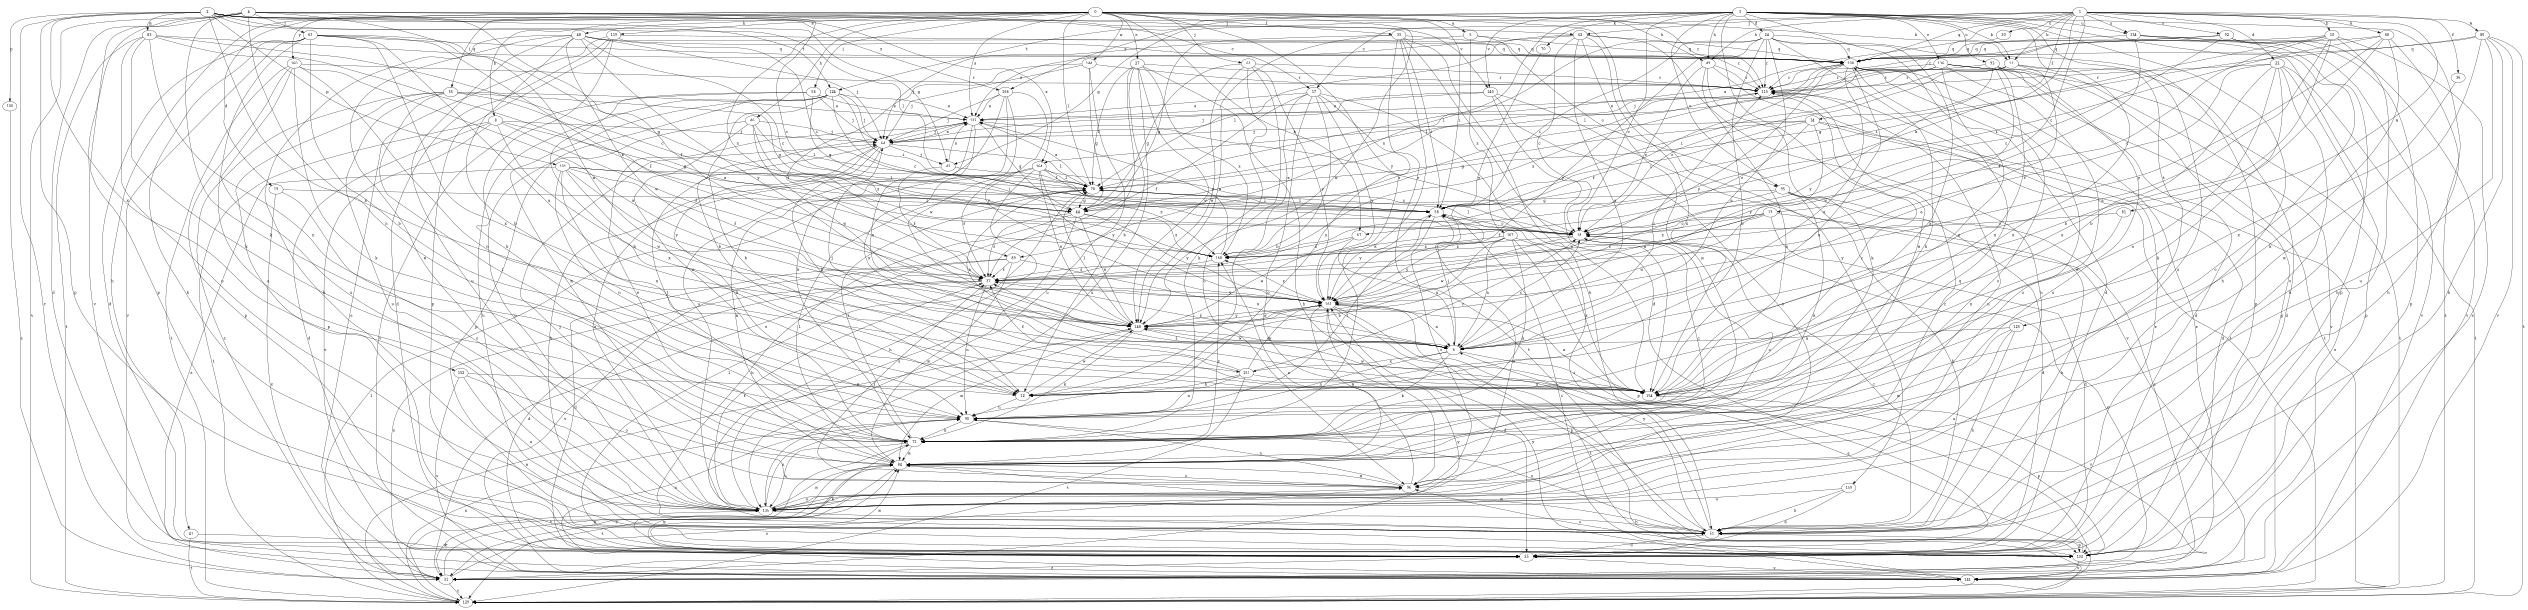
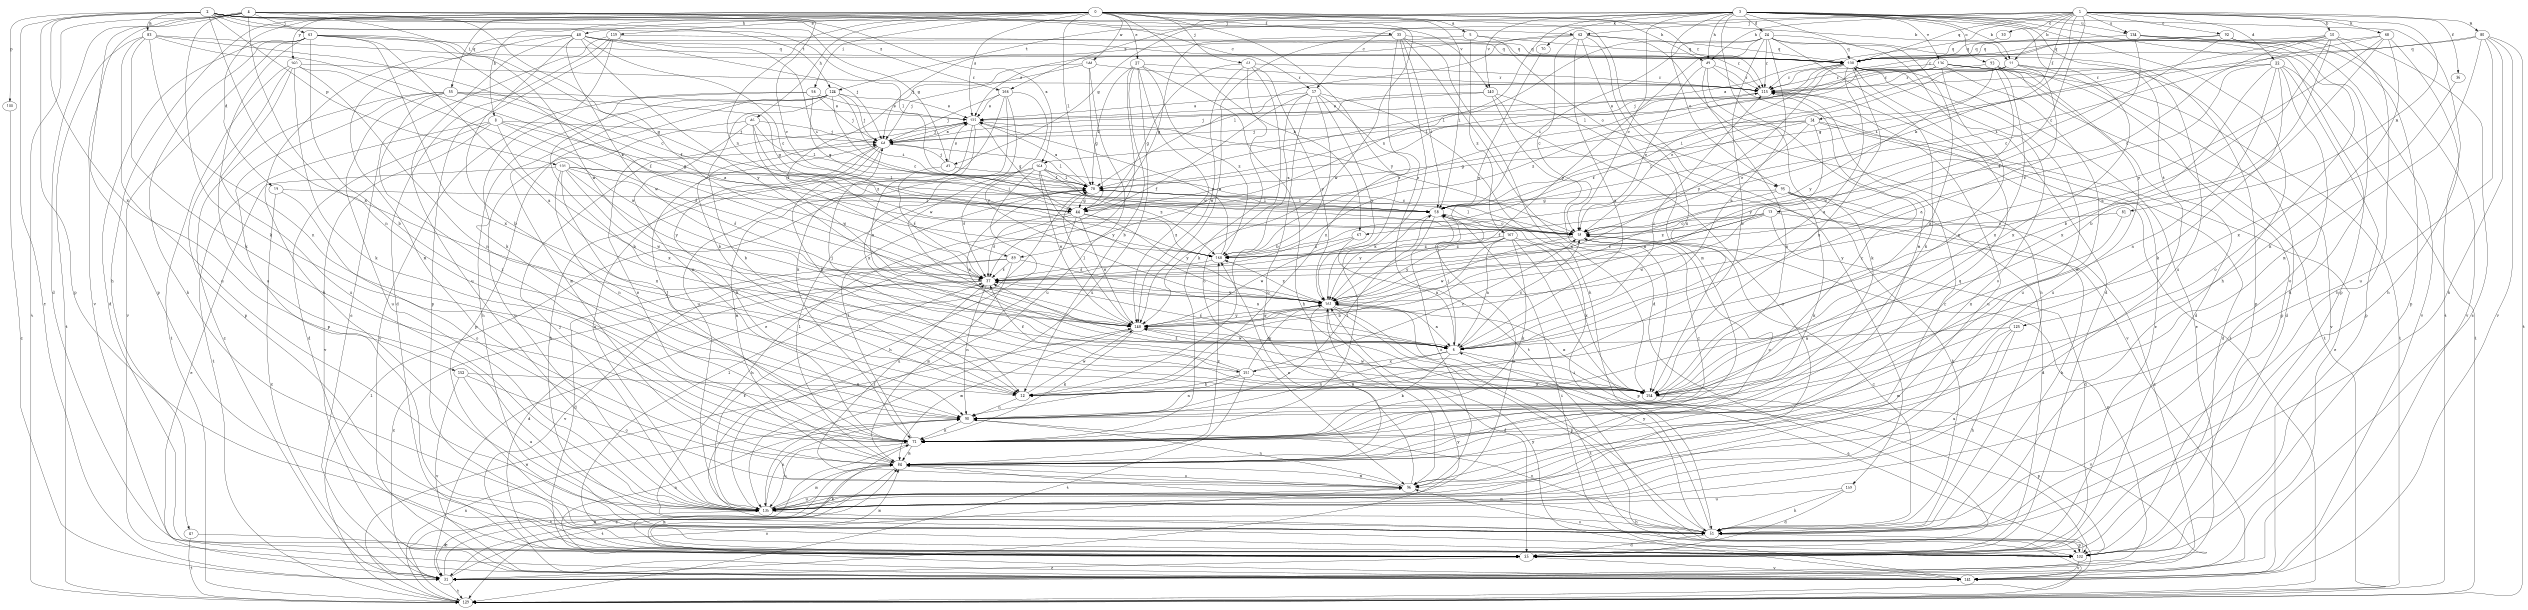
edge "64" -> "43": reversed
